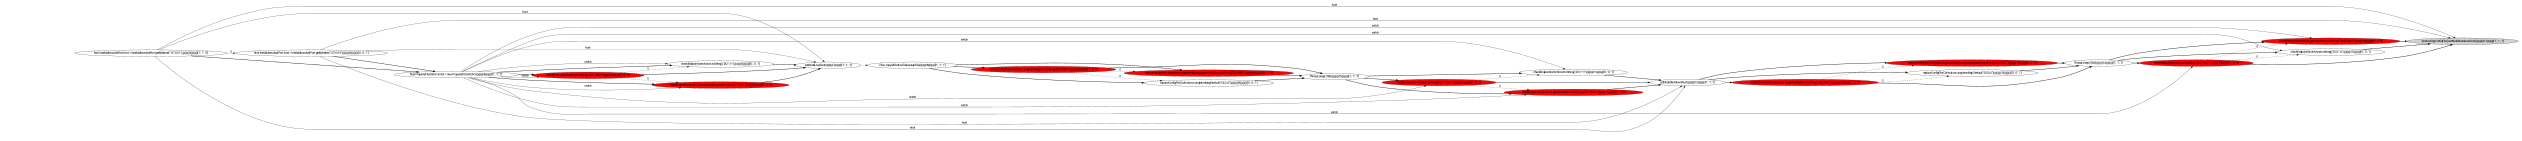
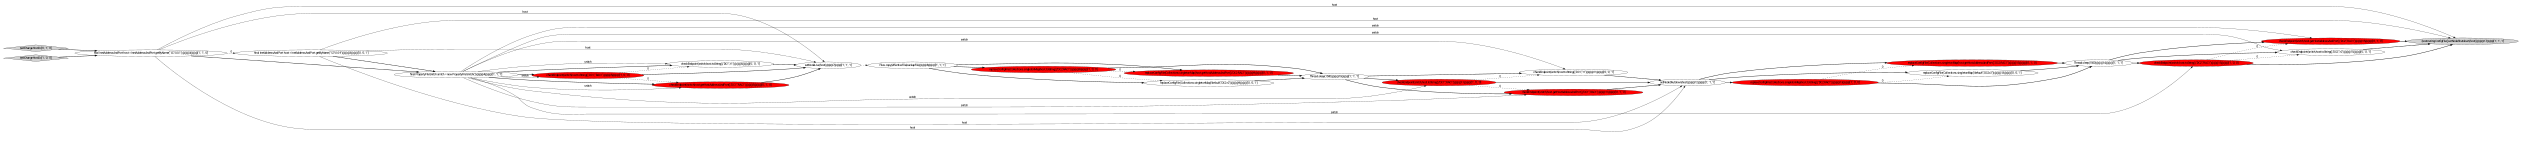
node "testChangeHostDc['0', '1', '0']": added
node "testChangeHostDc['1', '0', '0']": added
